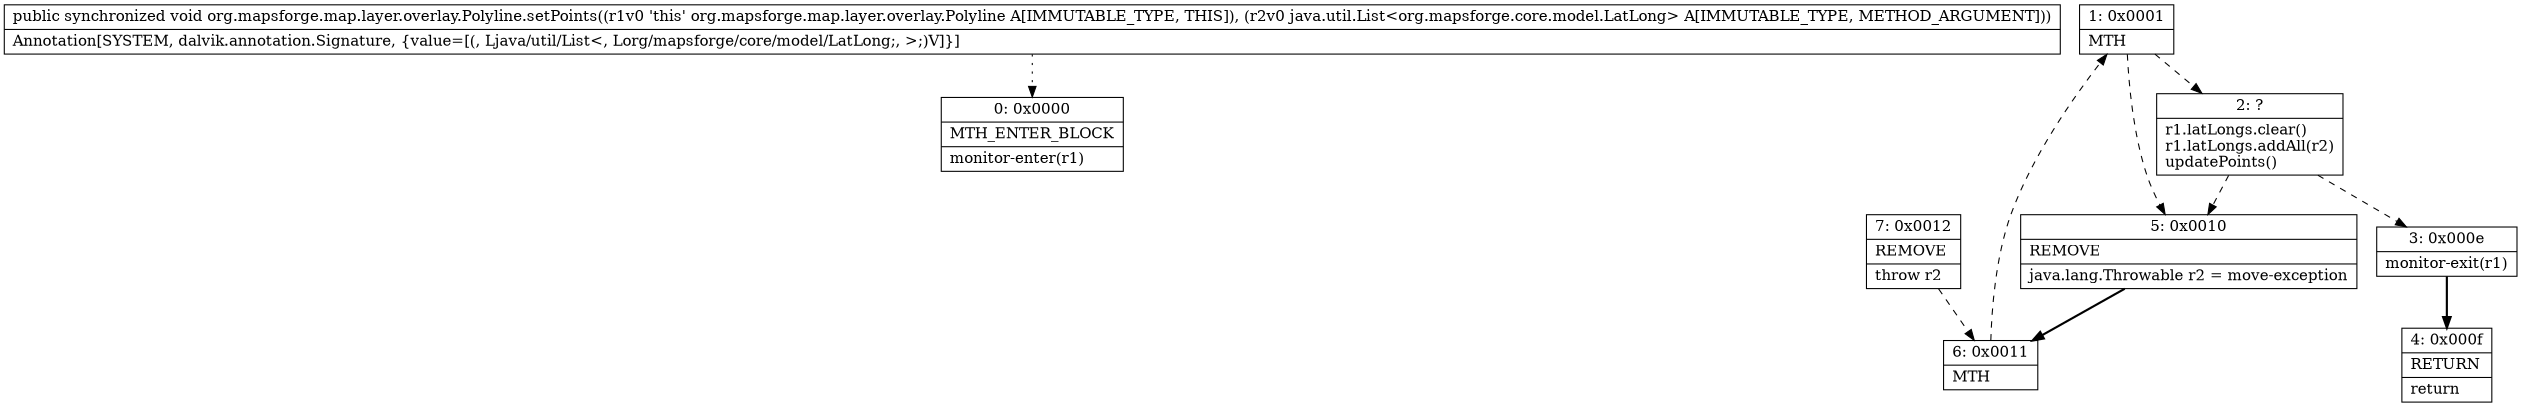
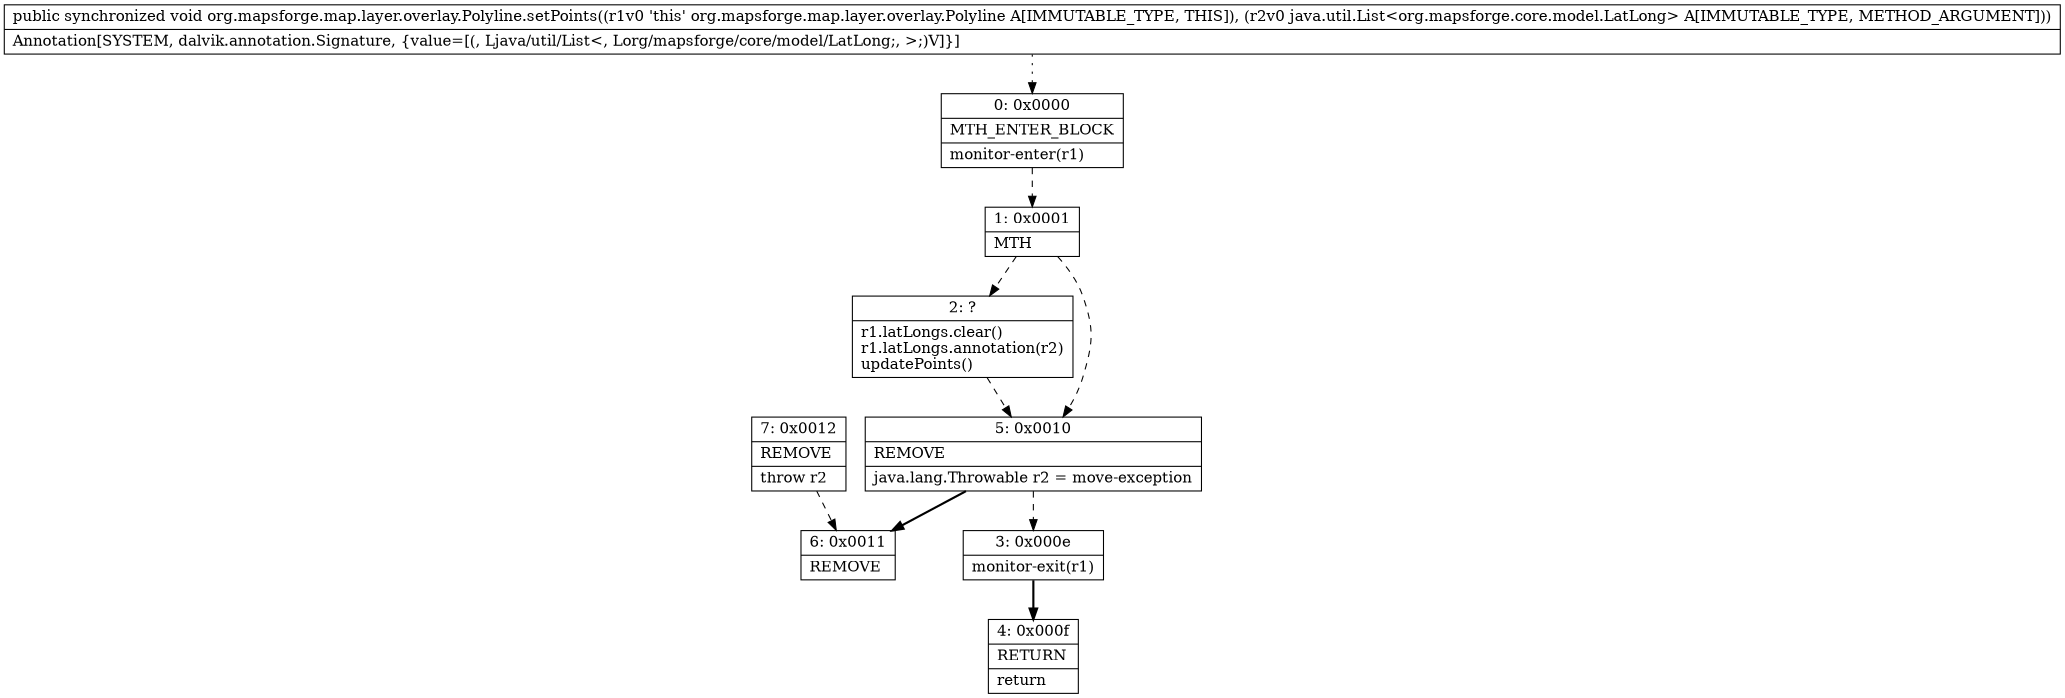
node "2: ?": text "r1.latLongs.addAll(r2)" -> "r1.latLongs.annotation(r2)"
edge "6: 0x0011" -> "1: 0x0001": now "0: 0x0000" -> "1: 0x0001"
edge "2: ?" -> "3: 0x000e": now "5: 0x0010" -> "3: 0x000e"
node "6: 0x0011": text "MTH" -> "REMOVE"
